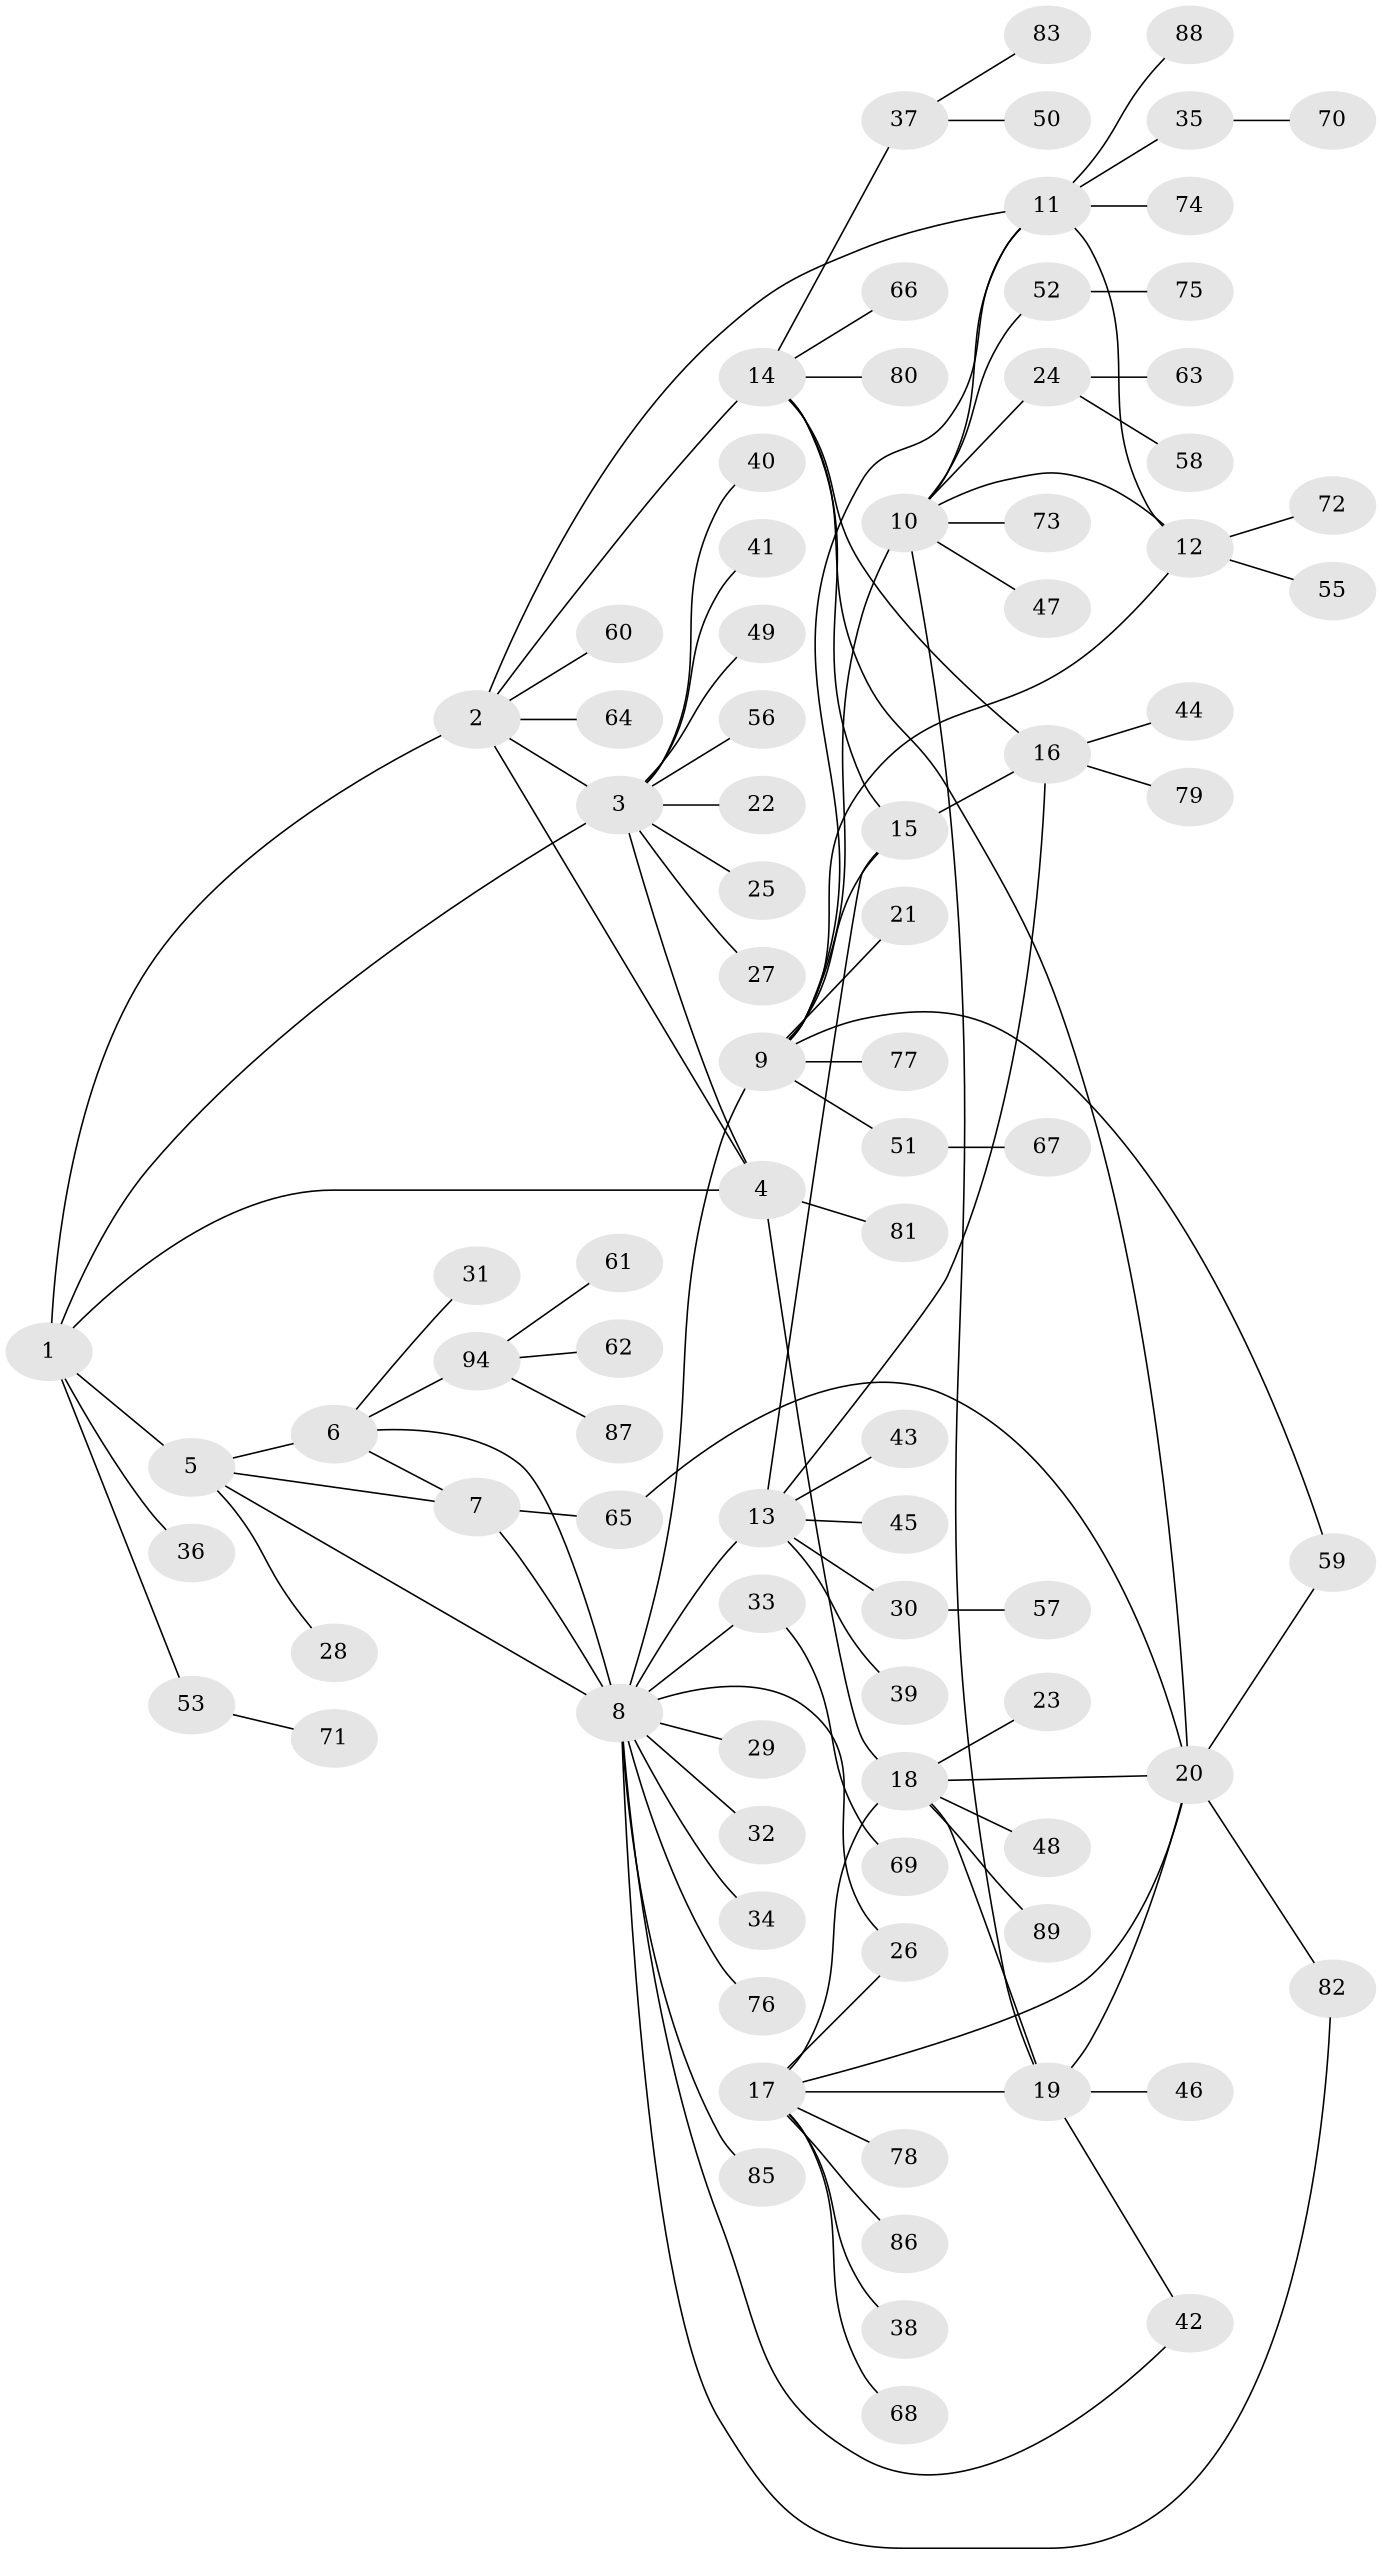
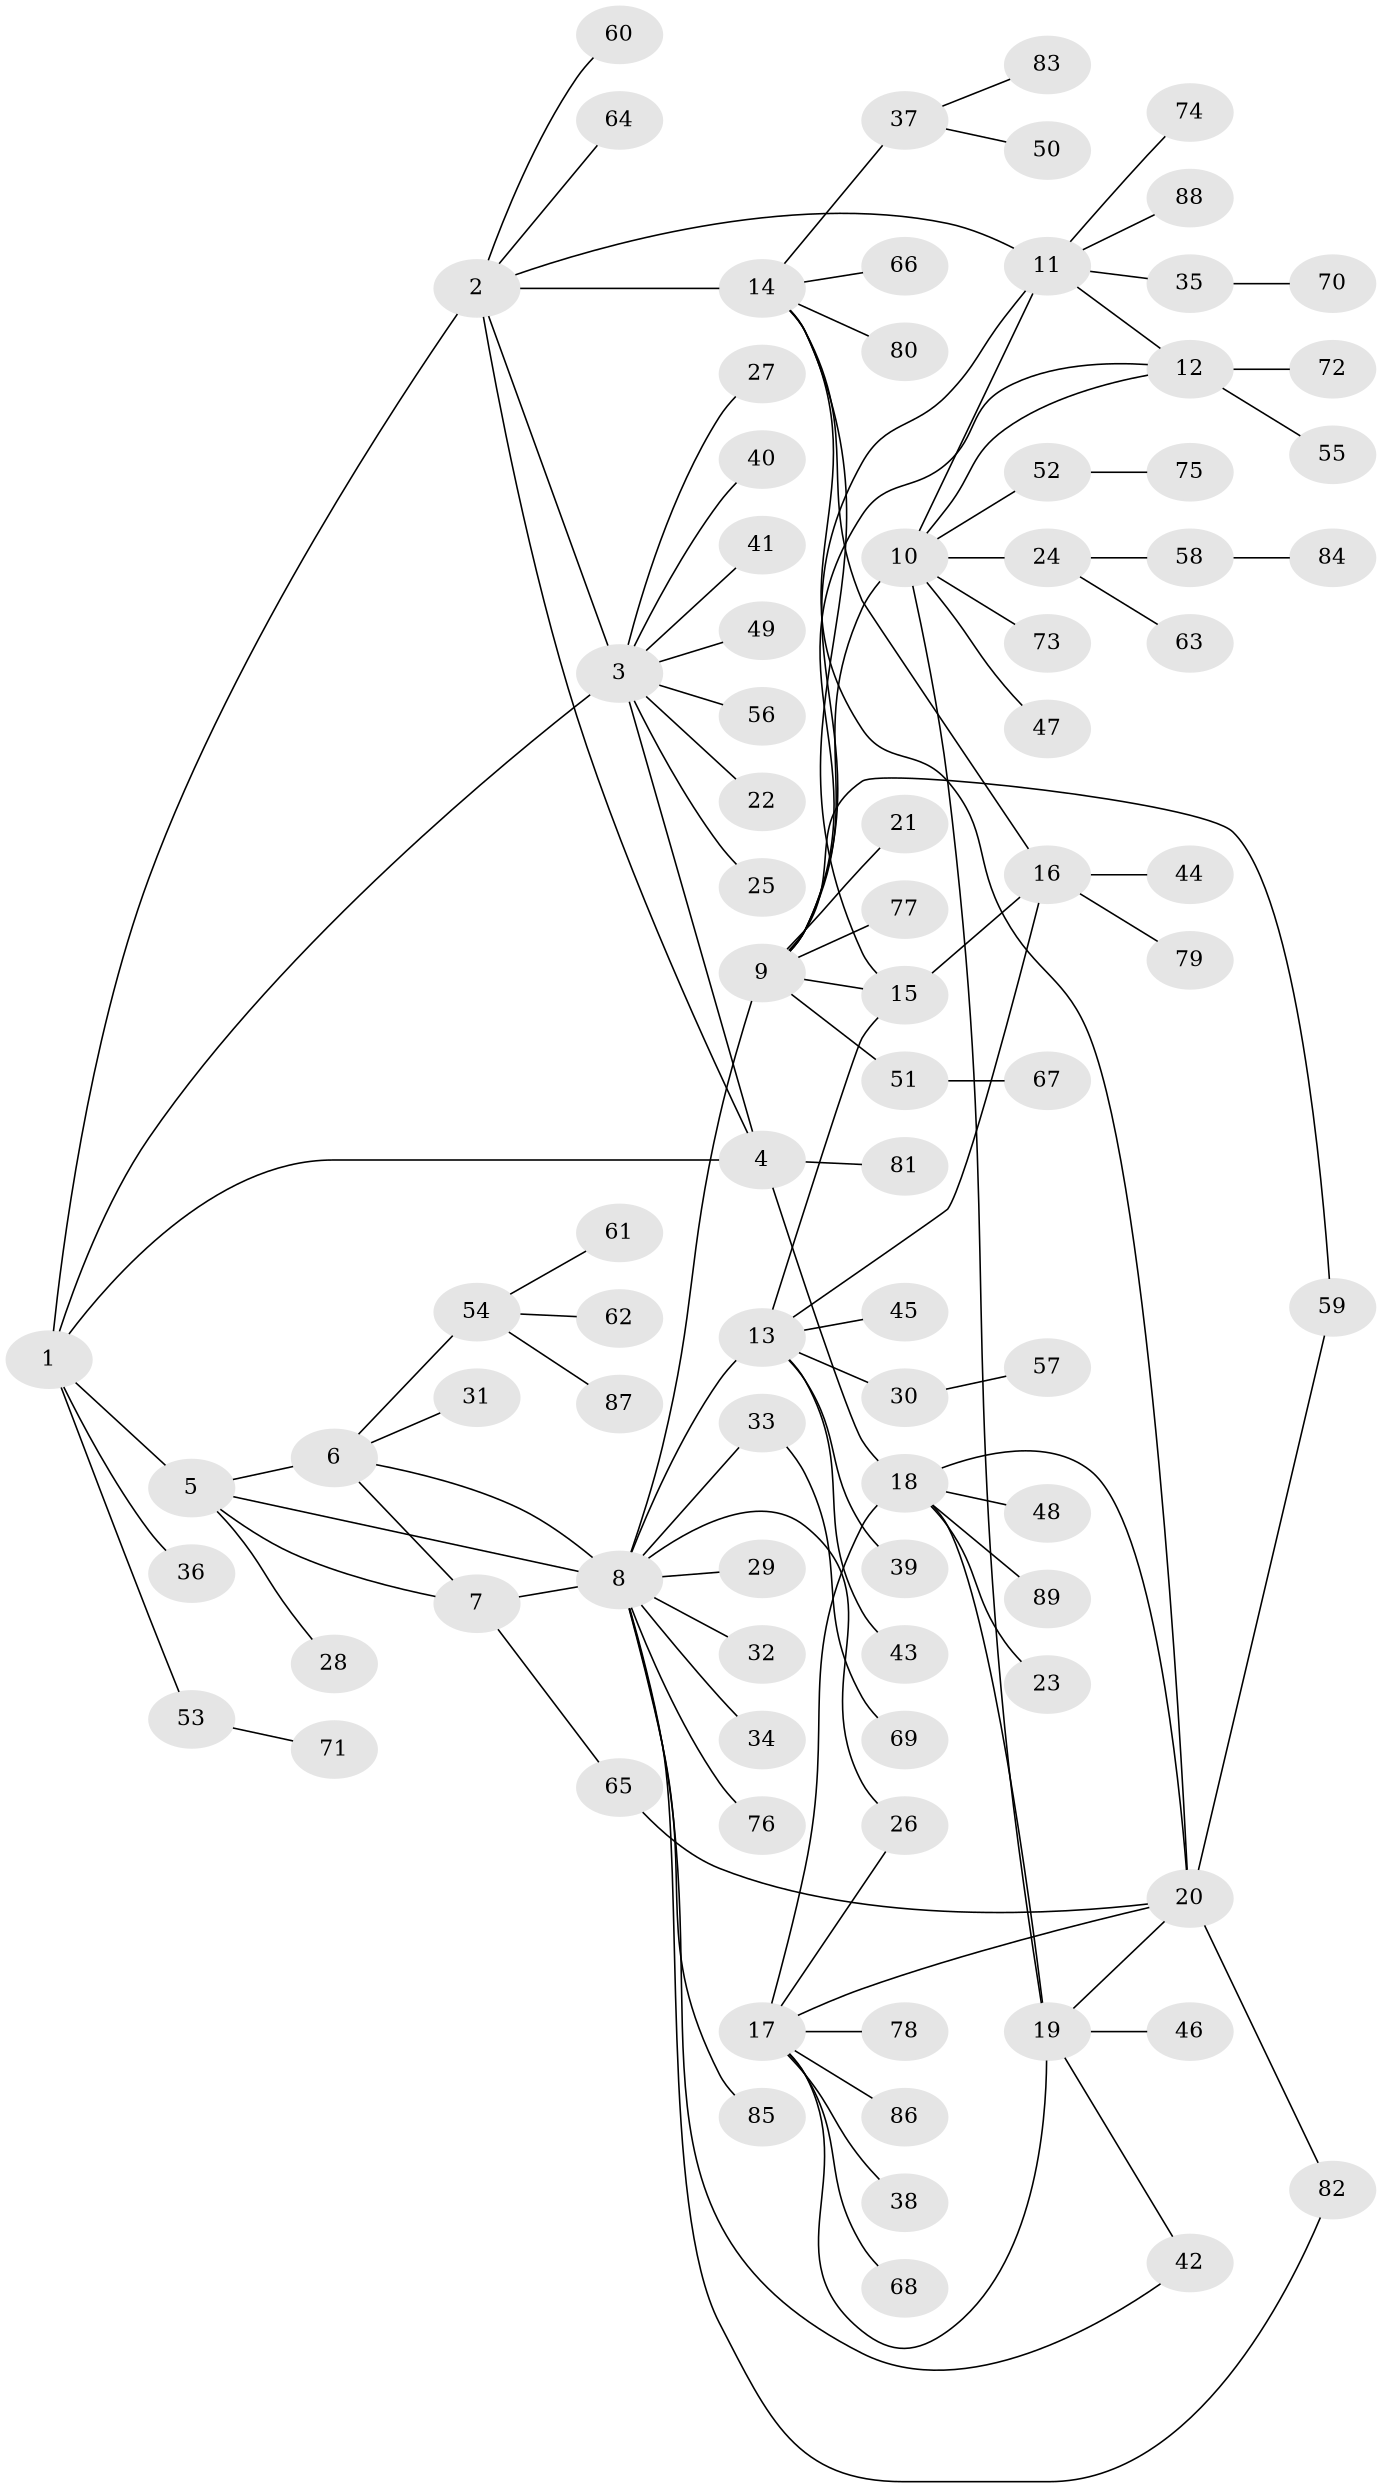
node "84": added
node "94": label "94" -> "54"
